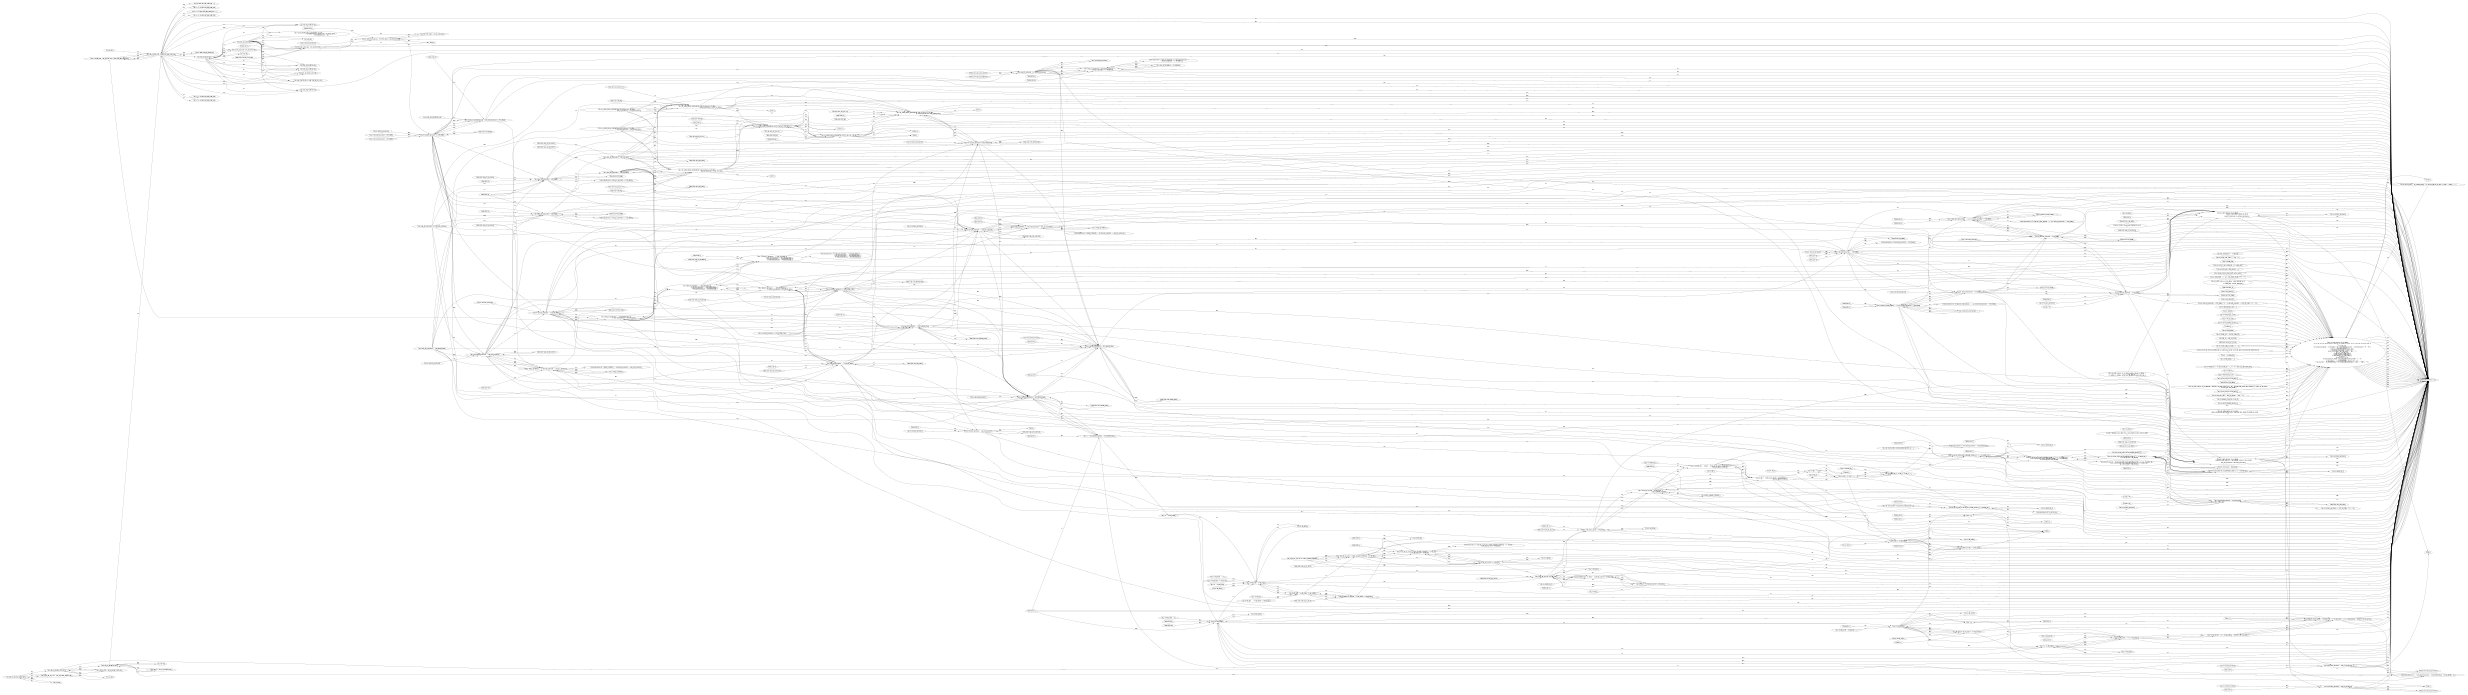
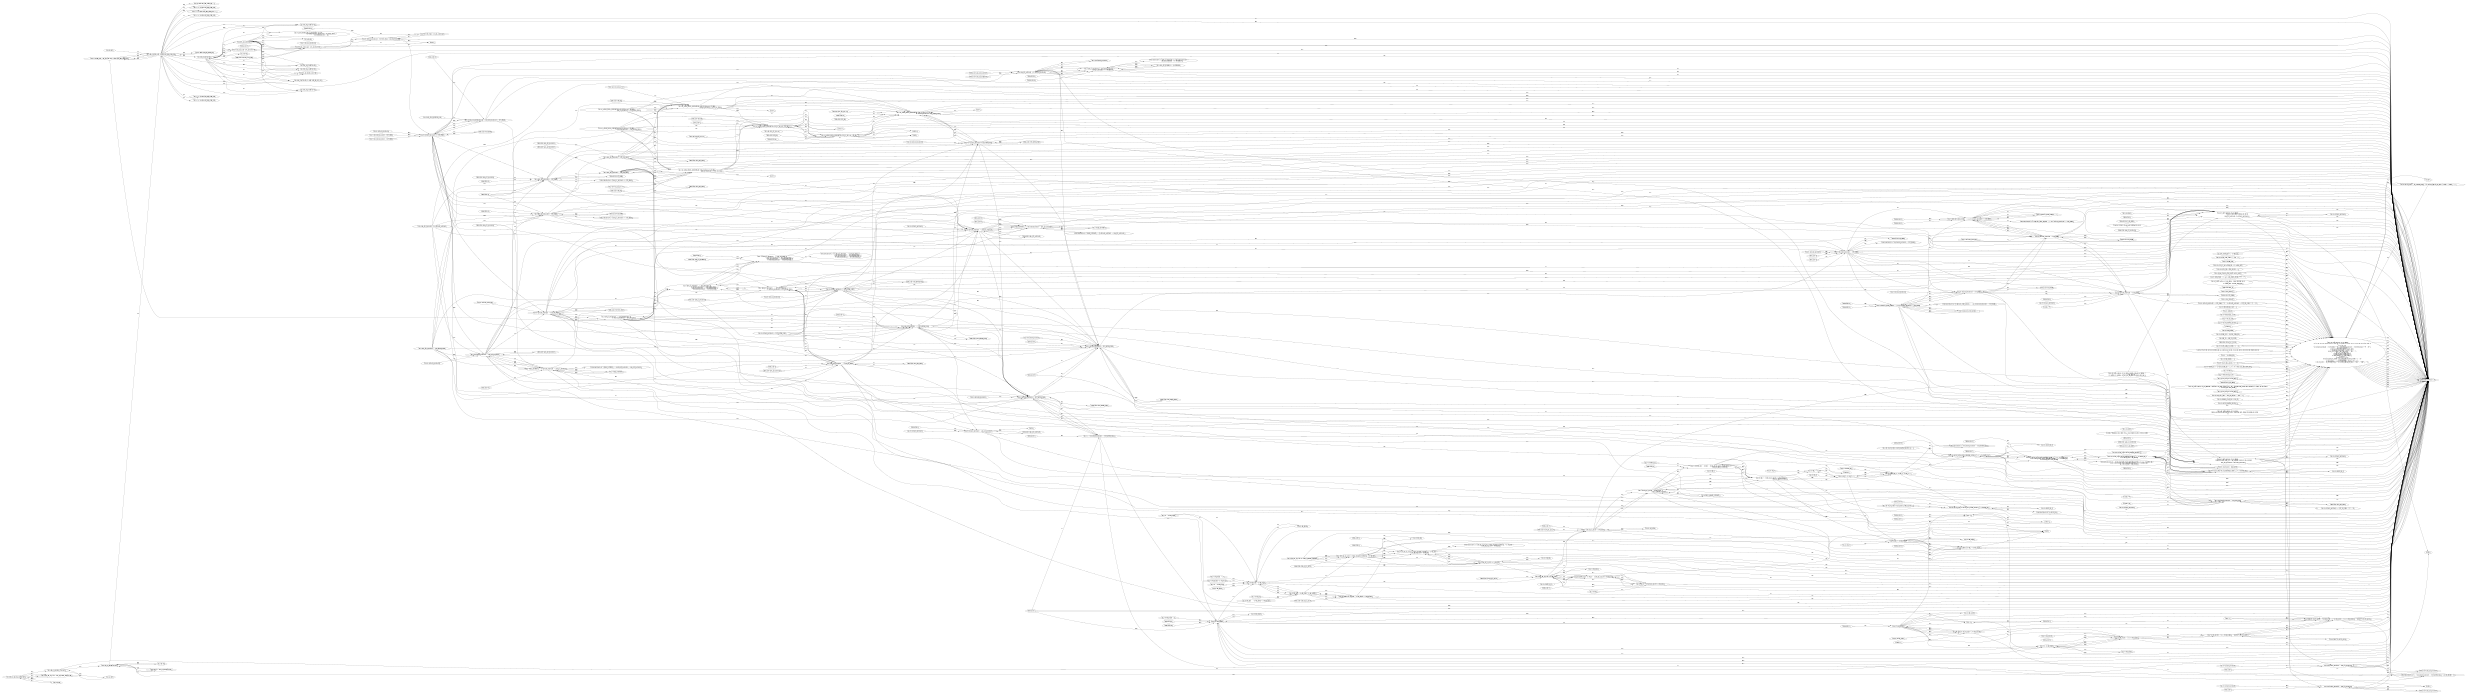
edge "(Call,1 << (h->sps.log2_max_frame_num + 1))" -> "(Call,get_bits(&h->gb, h->sps.log2_max_frame_num))": reversed
node "(Call,h->slice_beta_offset / 2 - 26)": added
edge "(Call,i = (h->picture_structure == PICT_BOTTOM_FIELD))" -> "(Call,16 * h->mb_height)": now "(Call,i = (h->picture_structure == PICT_BOTTOM_FIELD))" -> "(Call,i<h->mb_height)"
edge "(Call,first_mb_in_slice << FIELD_OR_MBAFF_PICTURE(h))" -> "(Call,first_mb_in_slice % h->mb_width)": now "(Call,first_mb_in_slice << FIELD_OR_MBAFF_PICTURE(h))" -> "(Call,first_mb_in_slice / h->mb_width)"
node "(Call,h->mb_stride = h->mb_width + 1)": removed
node "(Call,sizeof(*h->slice_table))": added
node "(Call,slice_type = get_ue_golomb_31(&h->gb))": removed
